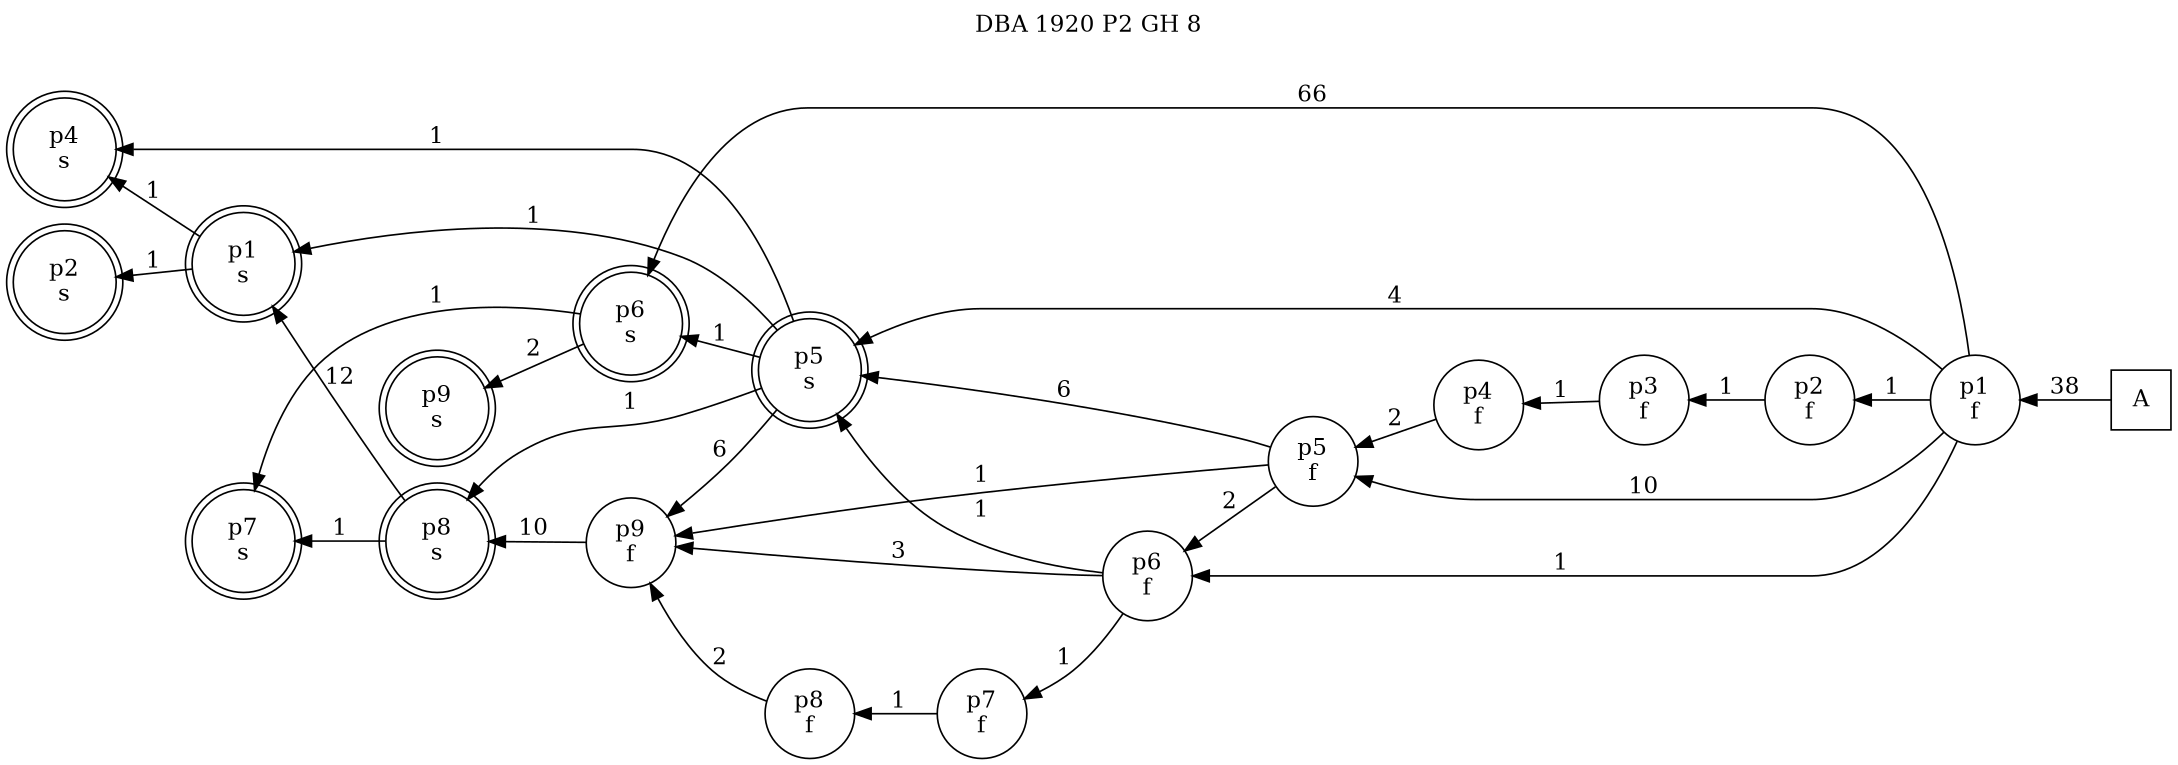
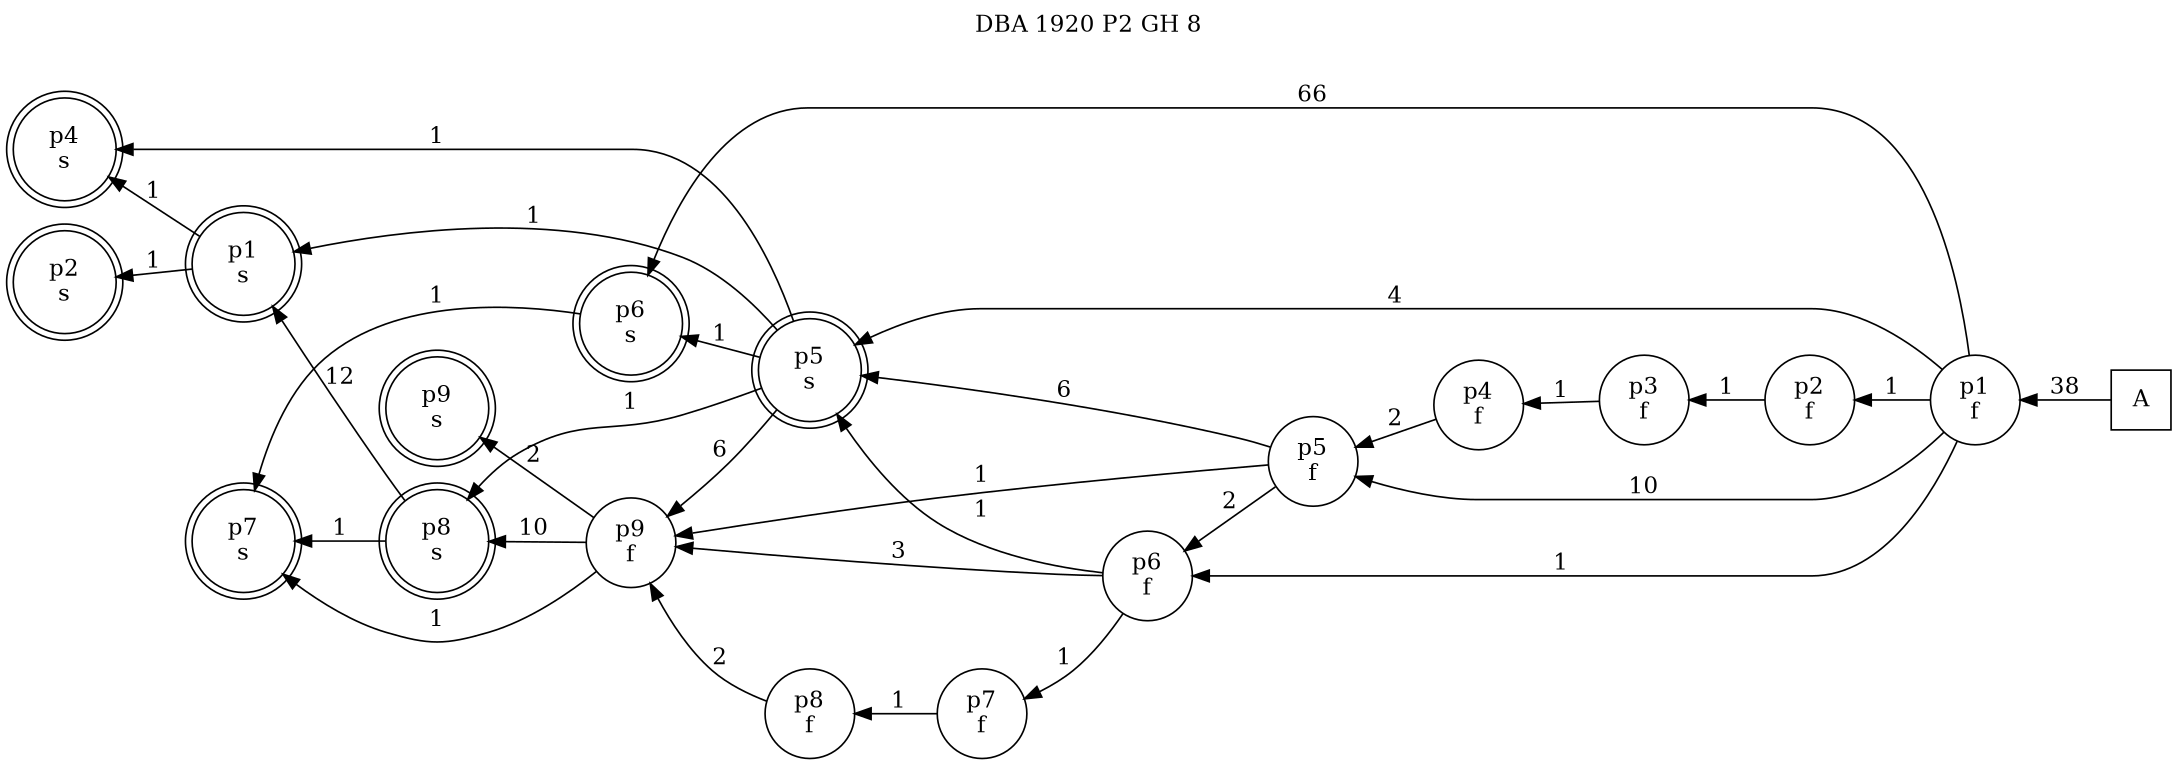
edge "p6 s" -> "p9 s": now "p9 f" -> "p9 s"
edge "p9 f" -> "p7 s": added, label "1"
